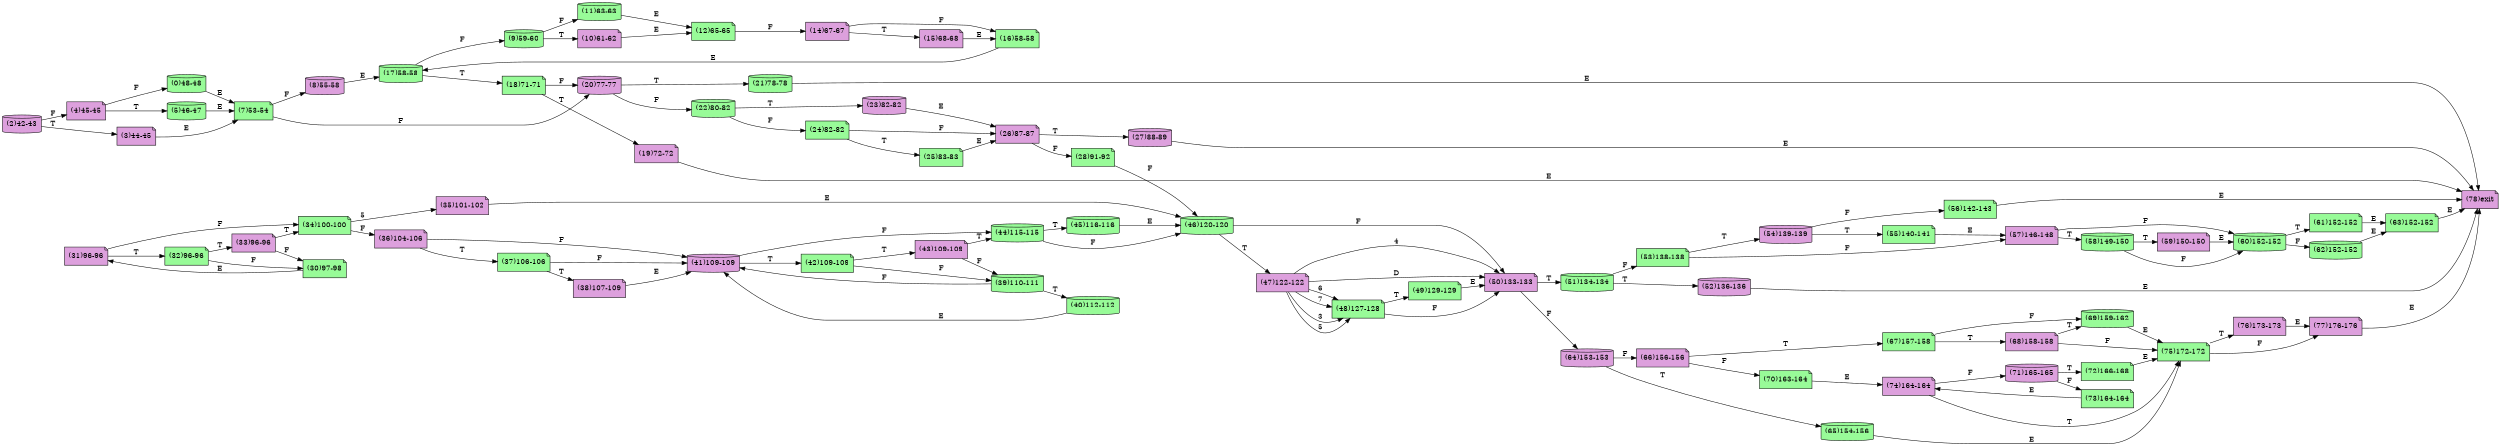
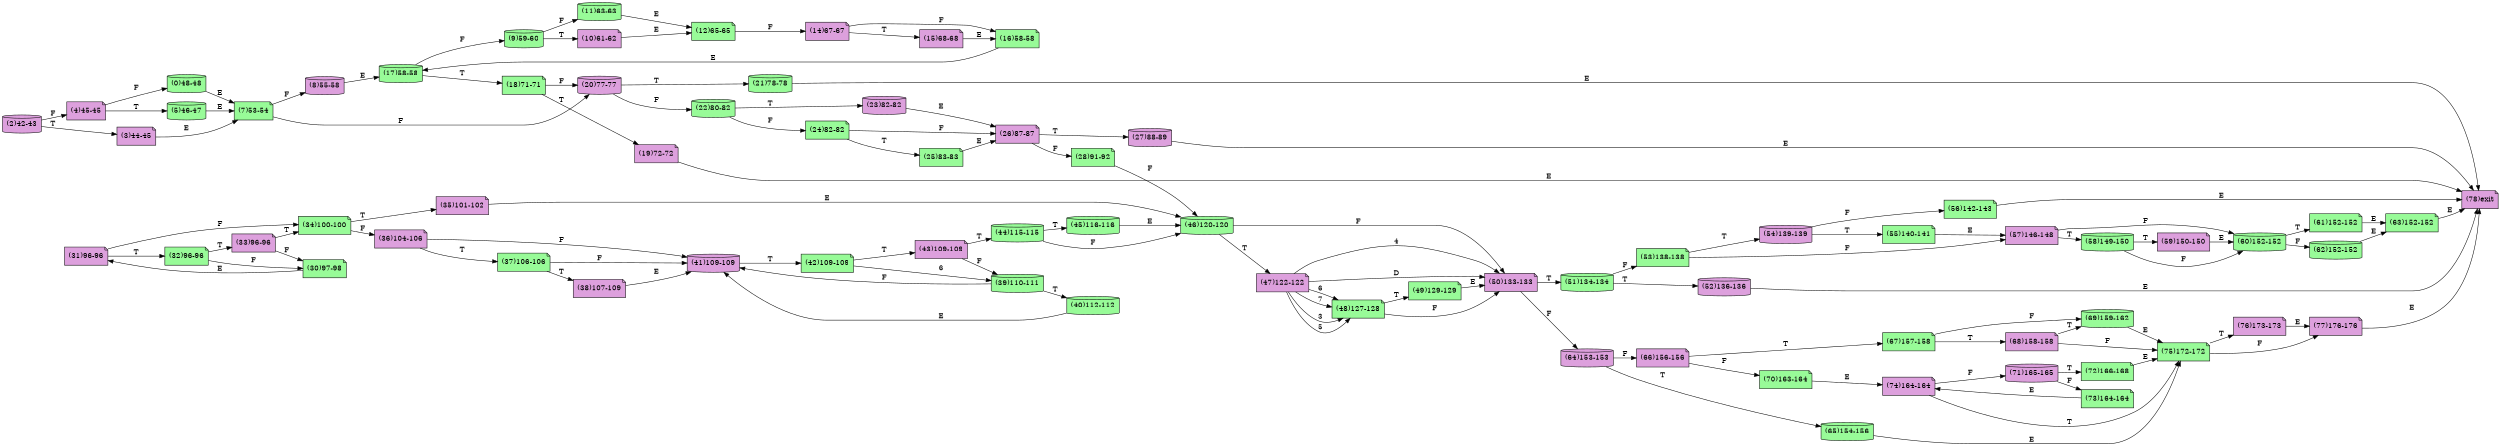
edge "(34)100-100" -> "(35)101-102": label "5" -> "T"
edge "(41)109-109" -> "(44)115-115": removed, label "F"
edge "(42)109-109" -> "(39)110-111": label "F" -> "6"
